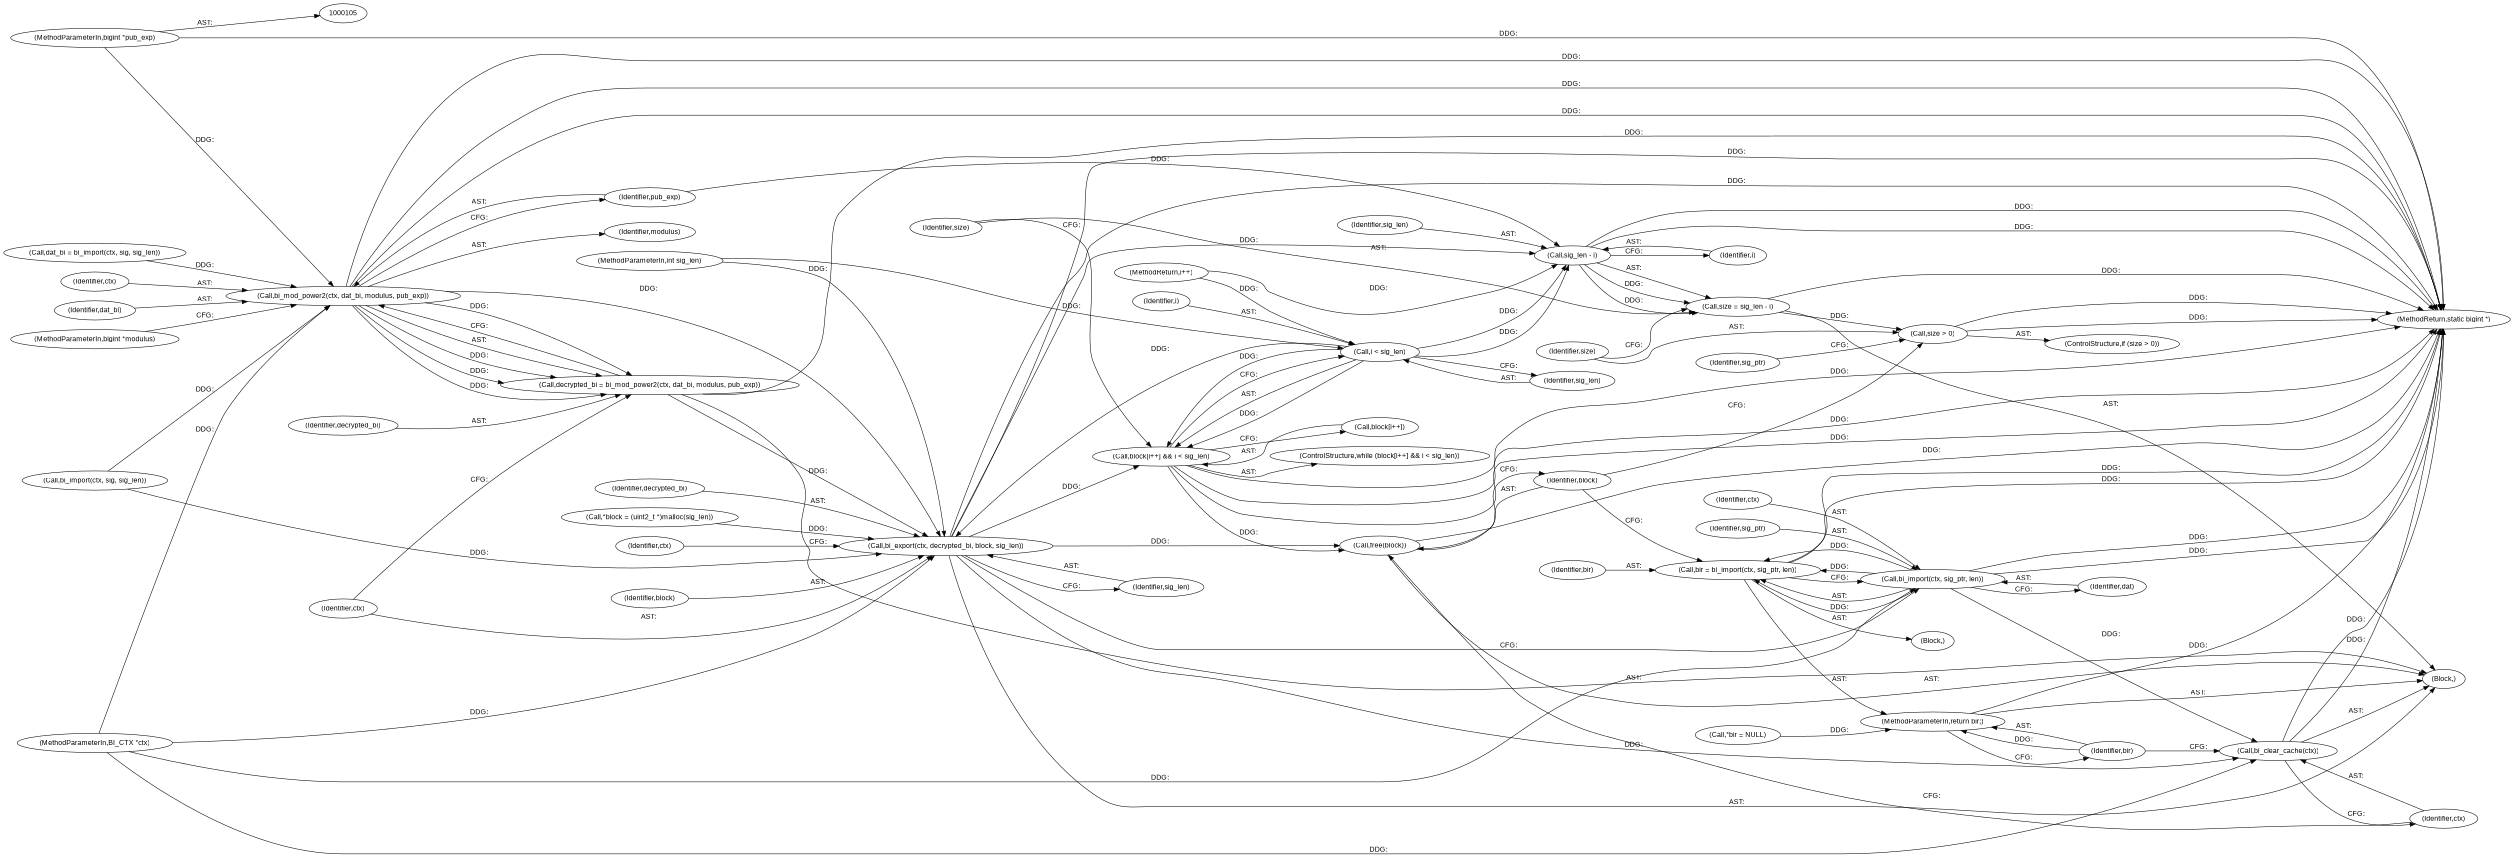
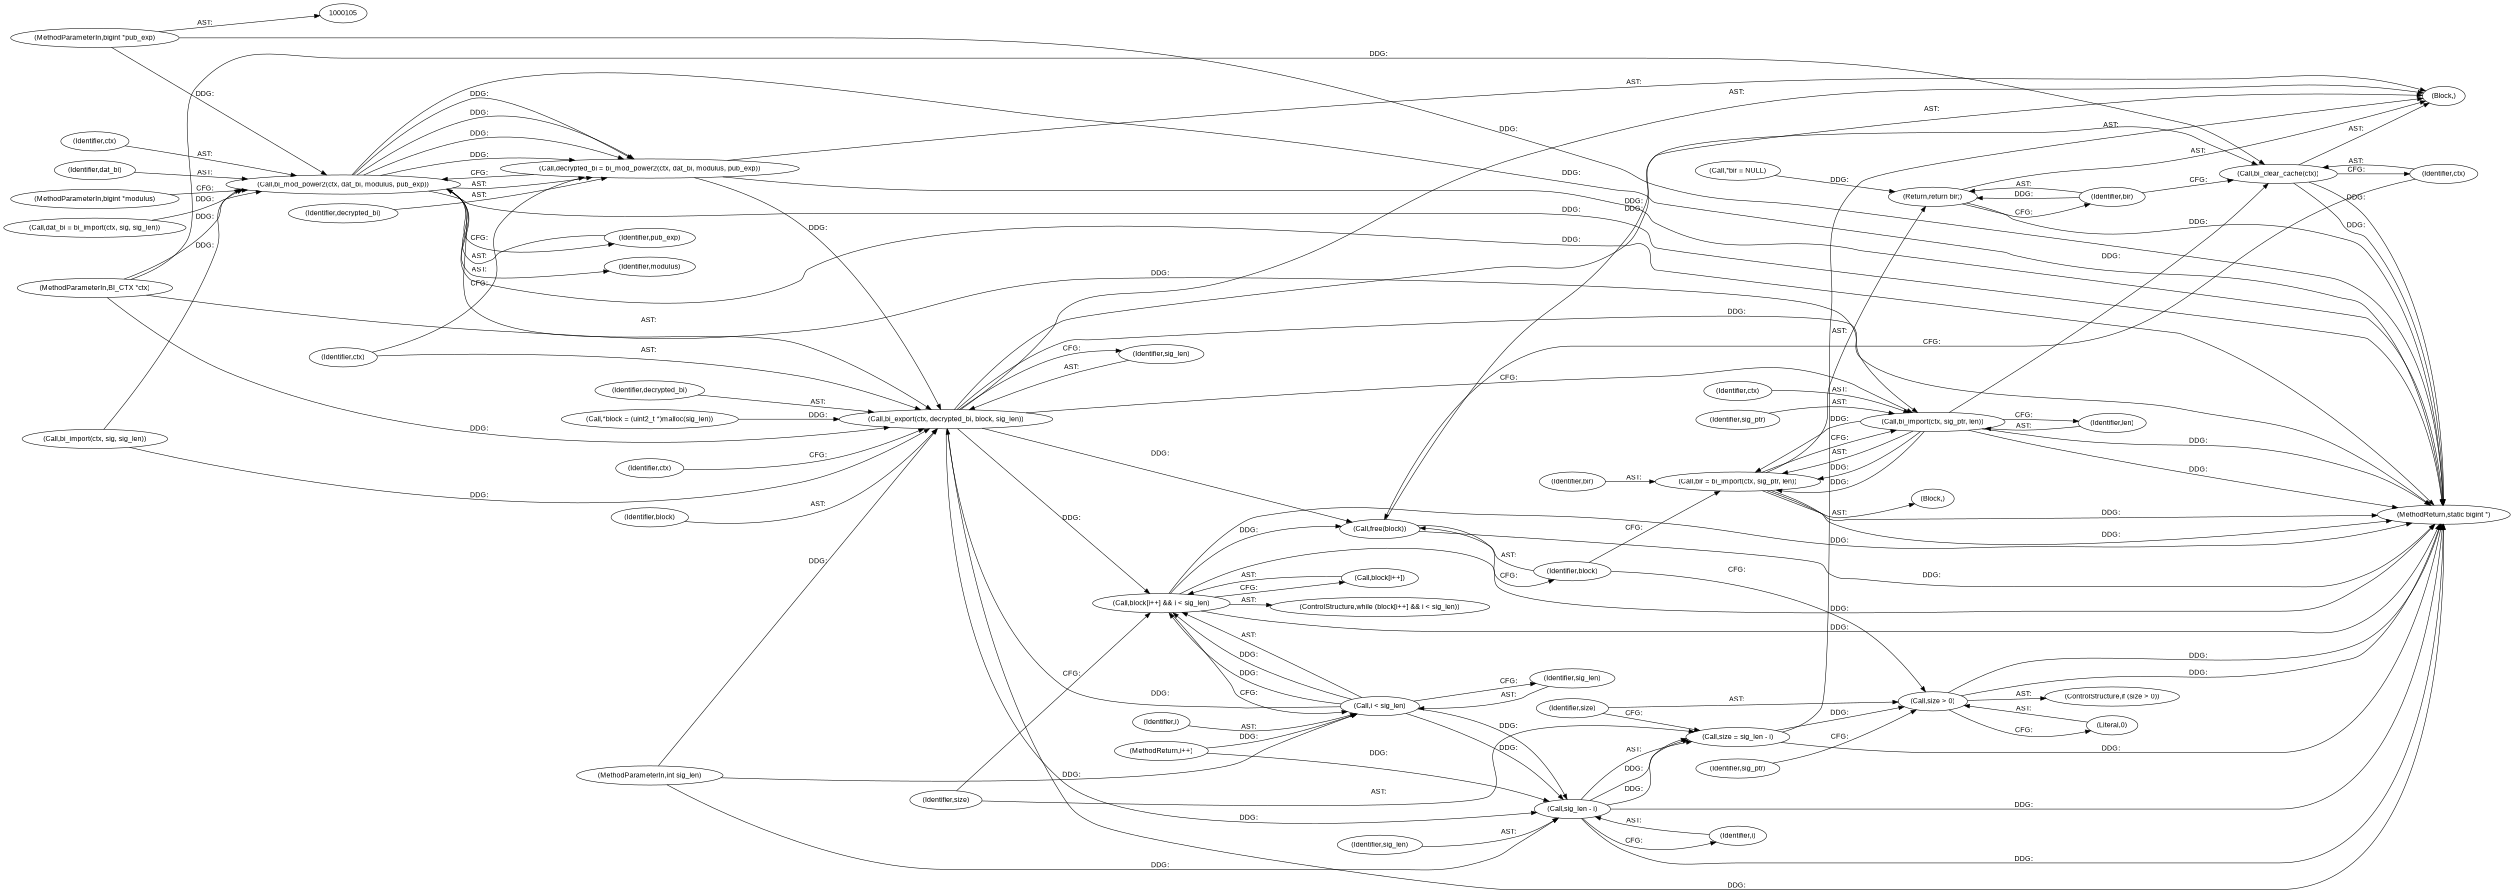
edge "(Identifier,pub_exp)" -> "(Call,sig_len - i)": now "(MethodParameterIn,int sig_len)" -> "(Call,sig_len - i)"
edge "(Call,bi_mod_power2(ctx, dat_bi, modulus, pub_exp))" -> "(Call,bi_export(ctx, decrypted_bi, block, sig_len))": label "DDG: " -> "AST: "
node "(Identifier,dat)": label "(Identifier,dat)" -> "(Identifier,len)"
node "(MethodParameterIn,return bir;)": label "(MethodParameterIn,return bir;)" -> "(Return,return bir;)"
node "(Literal,0)": added
